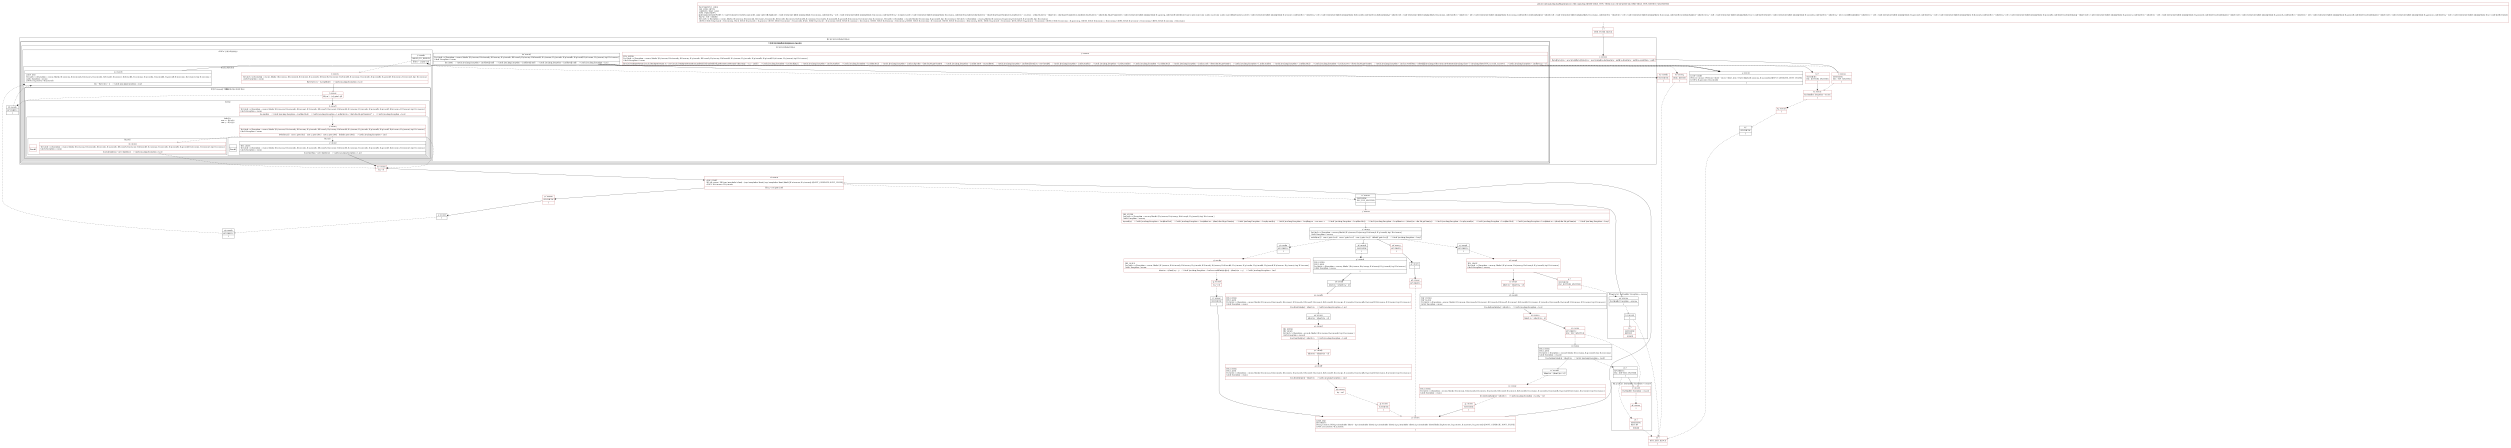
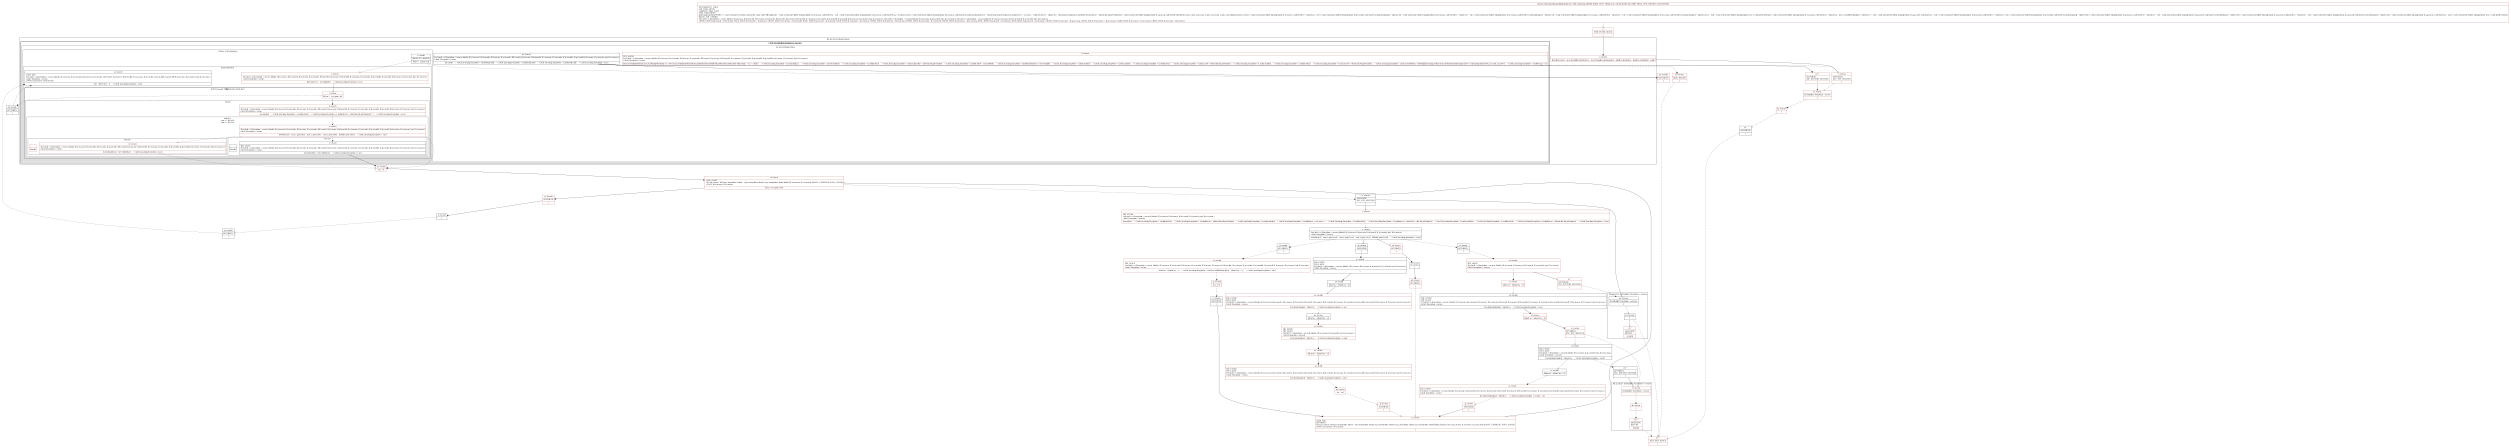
node "4: 0x00cc": removed
edge "26: ?" -> "29: ?": now "28: 0x0209" -> "29: ?"
